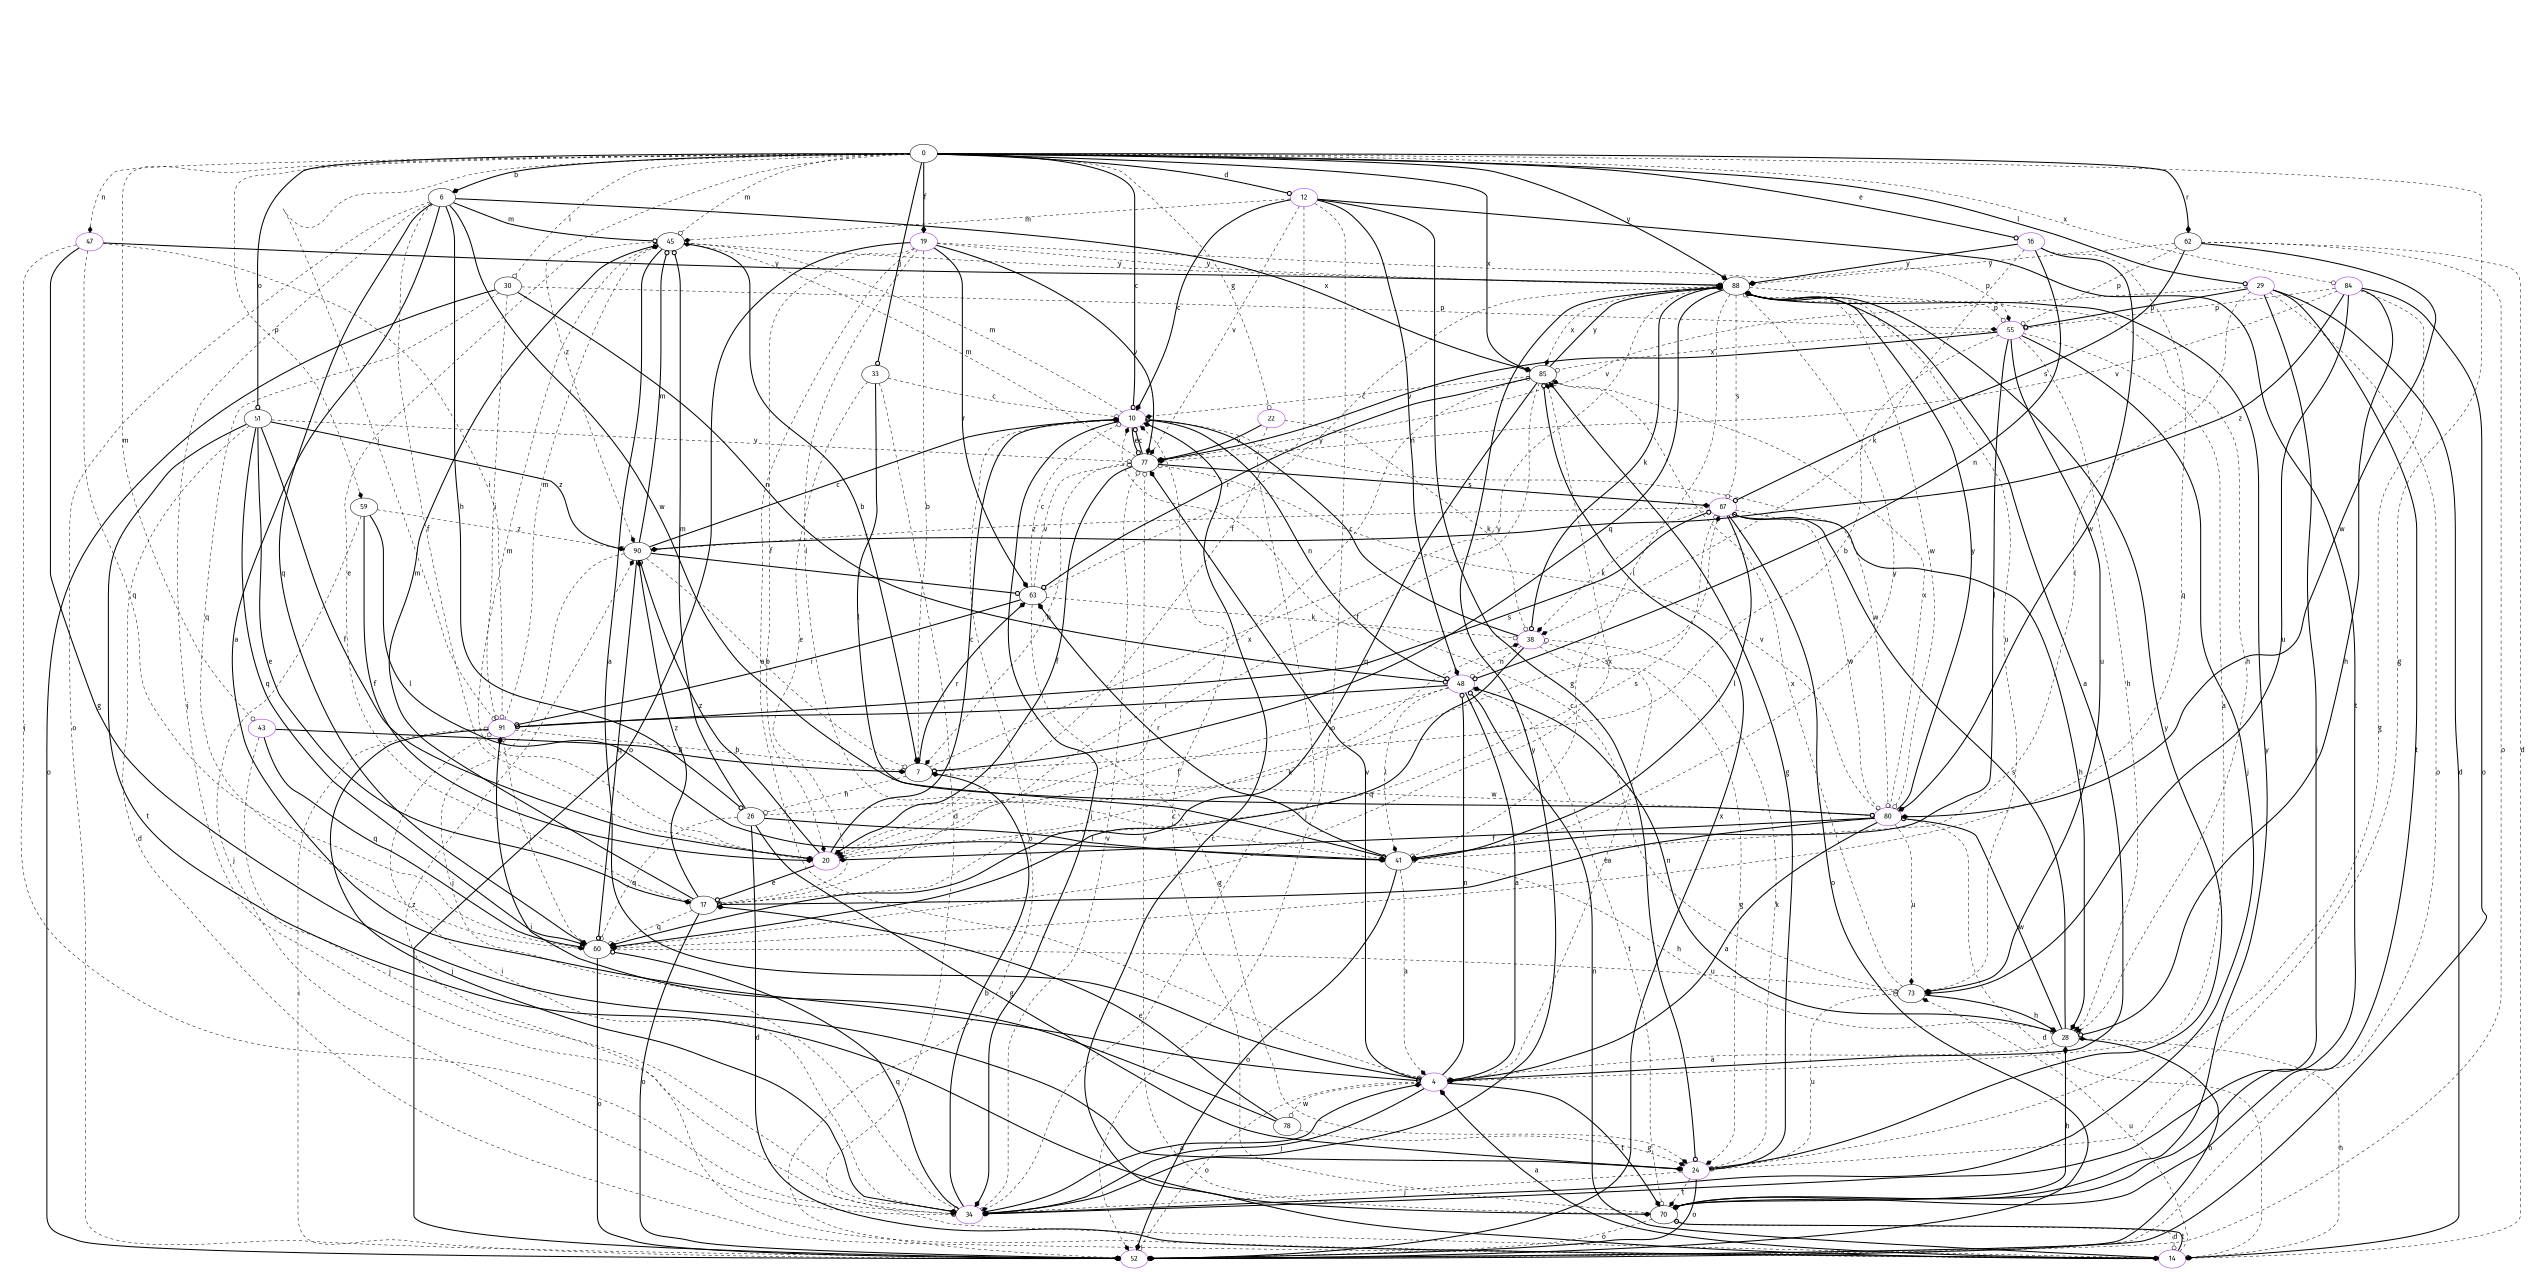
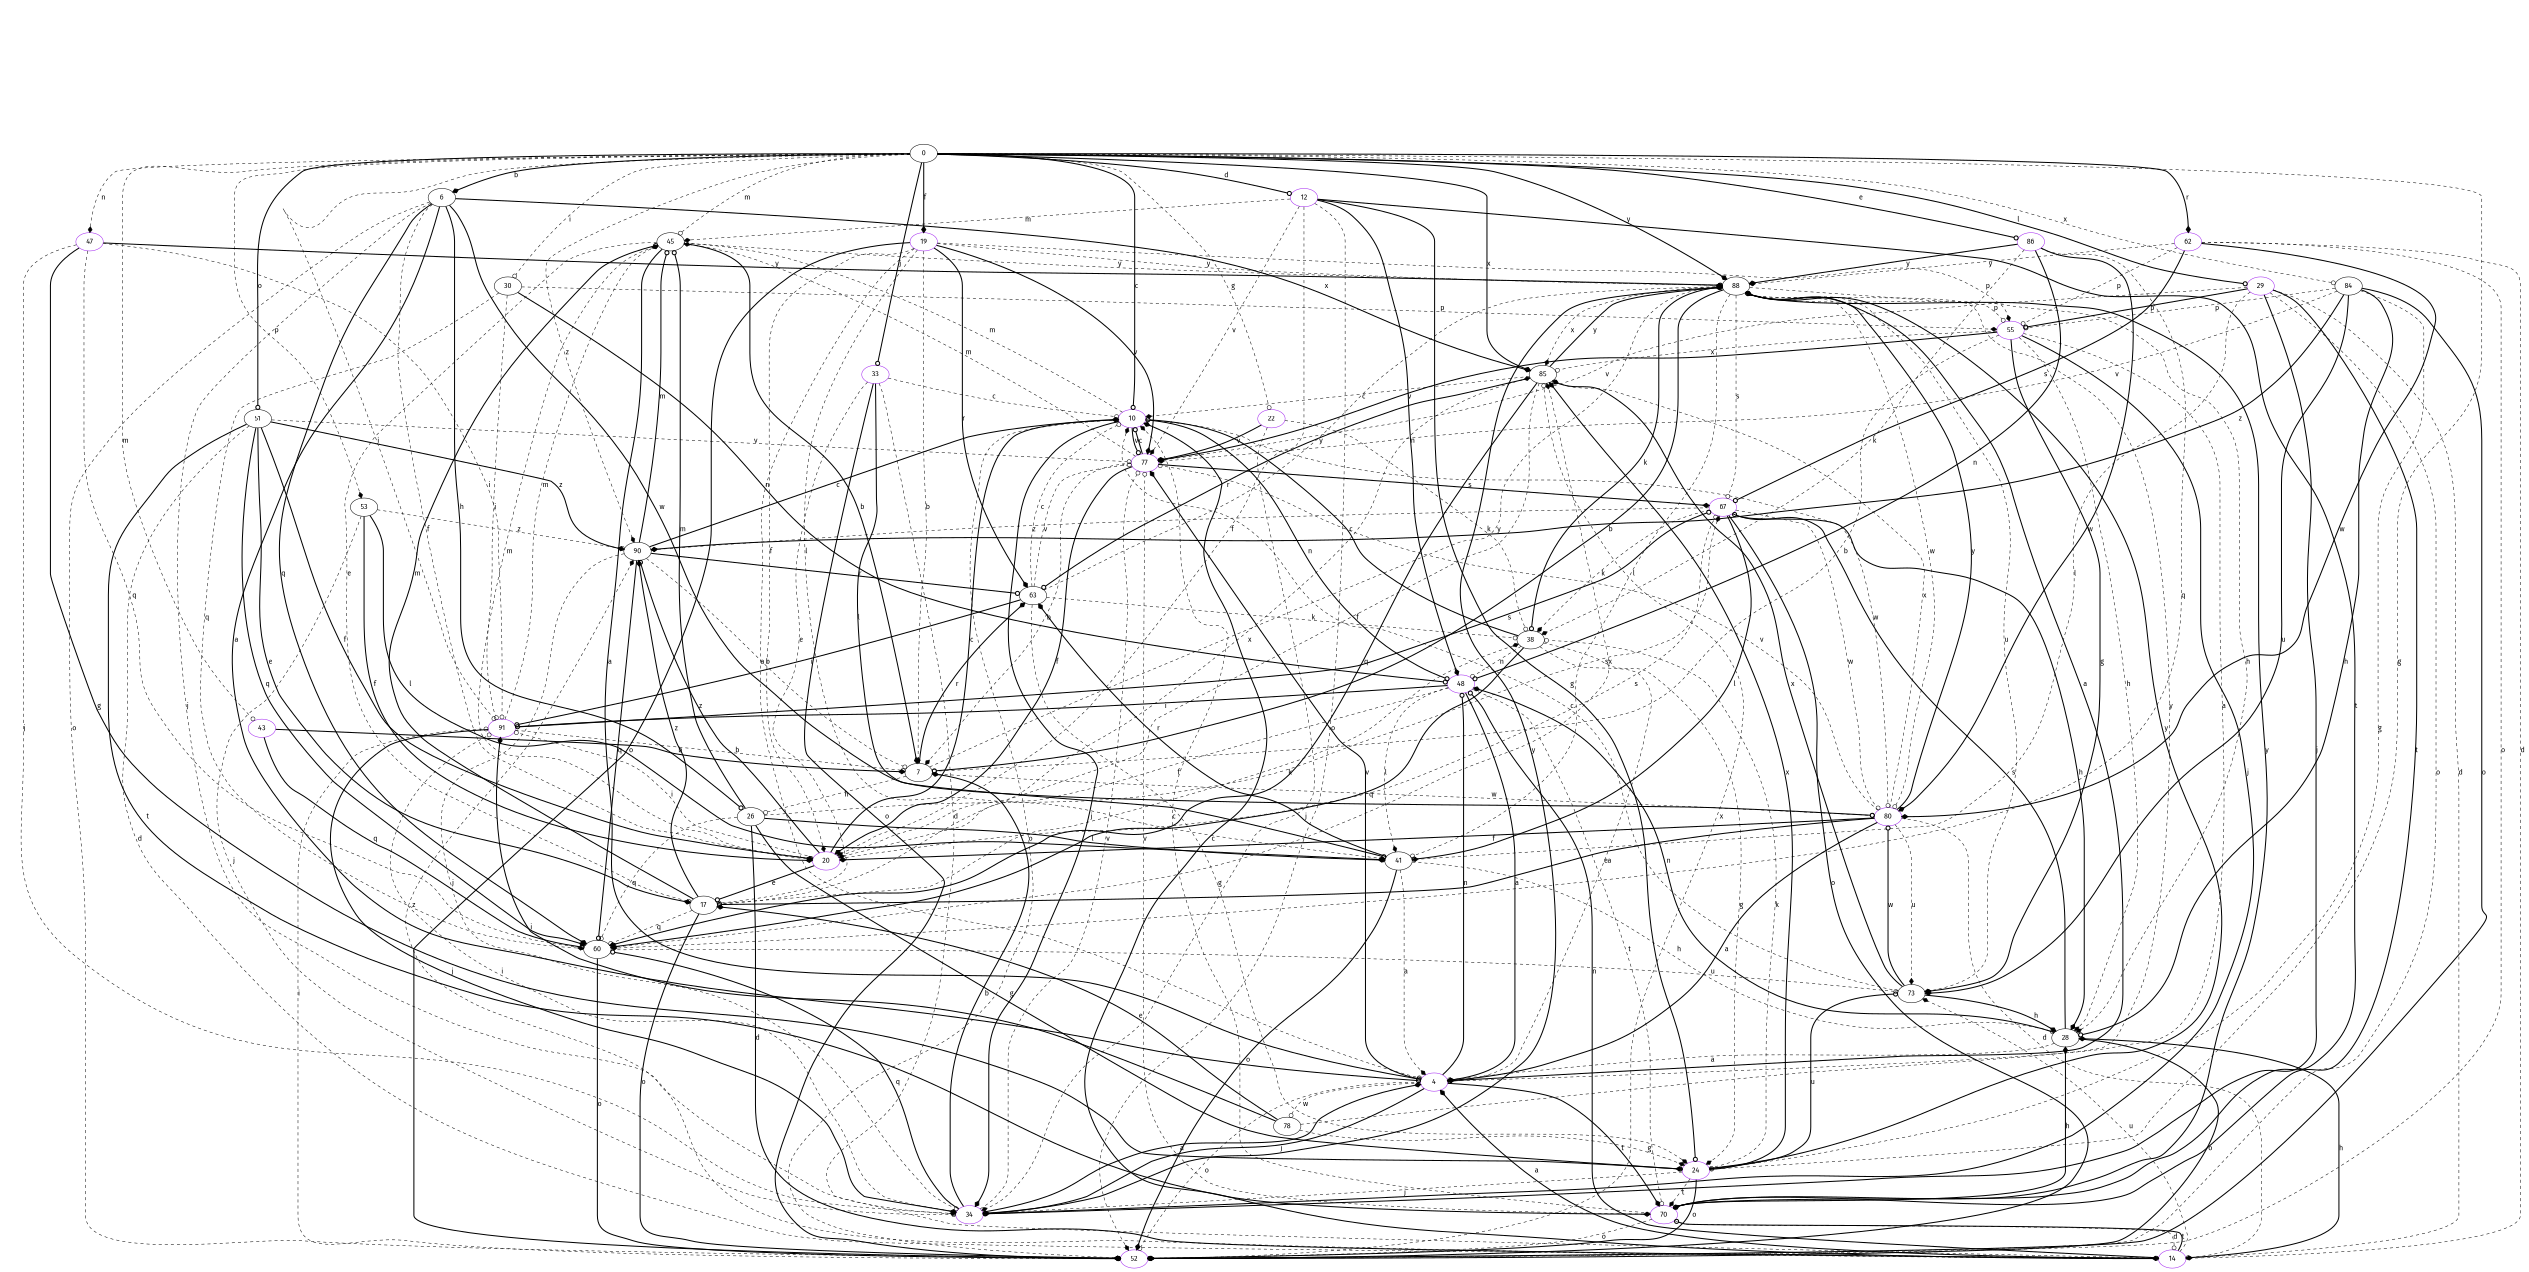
edge "6" -> "45": removed, label "m"
node "16": label "16" -> "86"
node "62": color black -> purple
edge "12" -> "10": removed, label "c"
node "84": color purple -> black
node "33": color black -> purple
edge "10" -> "77": label "e" -> "v"
node "77": color black -> purple
node "59": label "59" -> "53"
edge "88" -> "7": label "q" -> "b"
node "38": color purple -> black
edge "73" -> "85": style dashed -> bold
edge "55" -> "73": label "u" -> "g"
edge "41" -> "88": now "78" -> "88"
edge "17" -> "85": arrowhead odot -> diamond
edge "24" -> "85": label "g" -> "x"
edge "55" -> "41": removed, label "l"
edge "29" -> "14": style bold -> dashed
edge "60" -> "91": now "20" -> "91"
edge "28" -> "80": now "73" -> "80"
edge "52" -> "85": style bold -> dashed
edge "43" -> "34": removed, label "j"
edge "24" -> "73": style dashed -> bold
edge "14" -> "28": style dashed -> bold
edge "30" -> "52": now "33" -> "52"
node "70": color black -> purple
